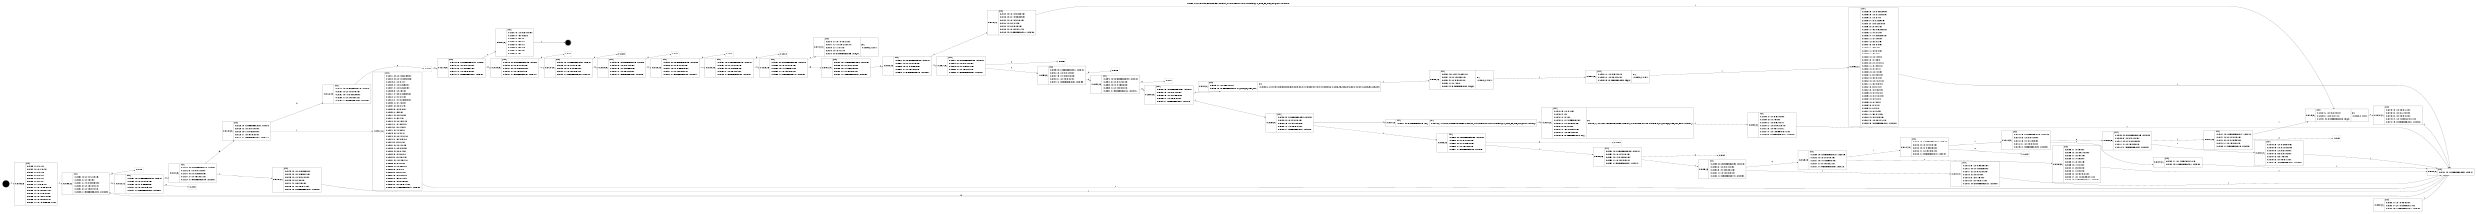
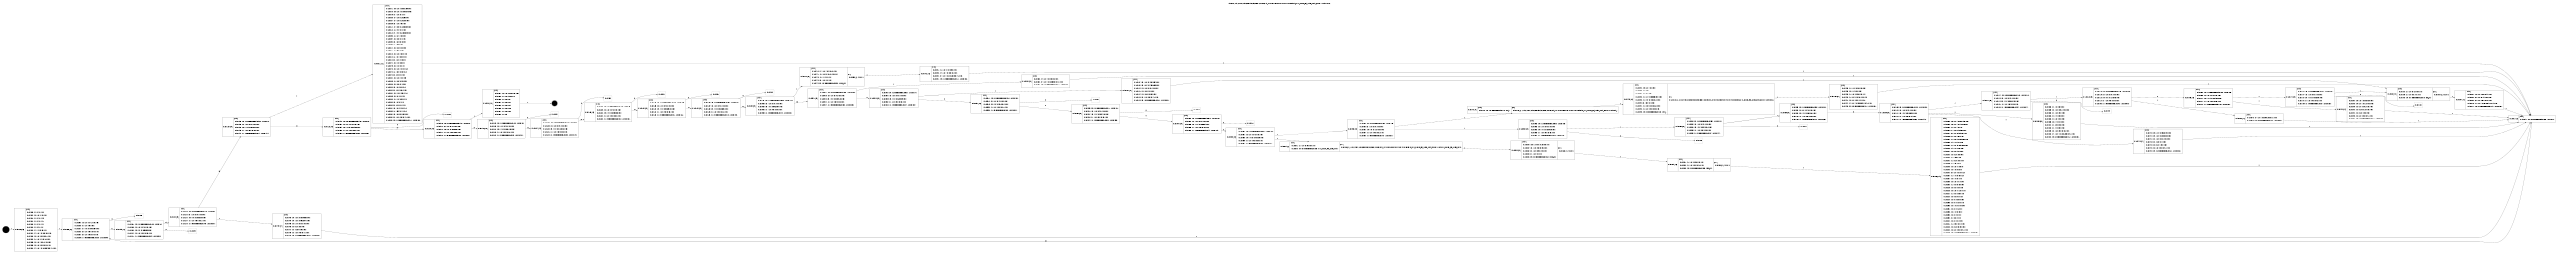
edge "0x401cc9" -> "0x401465 [25]": now "0x40144c [25]" -> "0x401465 [25]"
node "0x401784 [23]": added
edge "0x401514 [25]" -> "0x401ca3 [19]": added, label "1"
edge "0x4015f5 [25]" -> "0x40171c [27]": now "0x40160e [25]" -> "0x40171c [27]"
